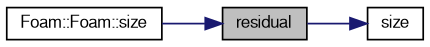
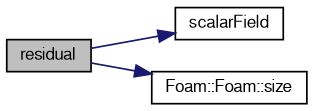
edge "Foam::Foam::size" -> "residual": reversed
node "size": label "size" -> "scalarField"
